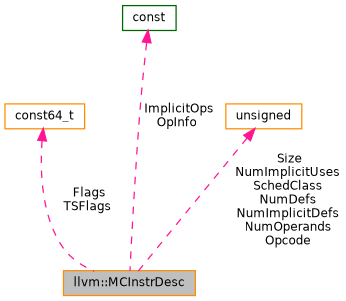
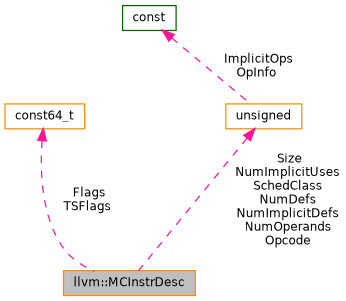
edge "llvm::MCInstrDesc" -> "const": now "unsigned" -> "const"
